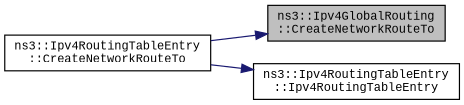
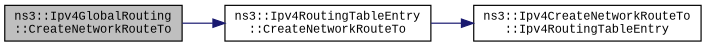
edge "ns3::Ipv4RoutingTableEntry ::CreateNetworkRouteTo" -> "ns3::Ipv4GlobalRouting ::CreateNetworkRouteTo": reversed
node "ns3::Ipv4RoutingTableEntry ::Ipv4RoutingTableEntry": label "ns3::Ipv4RoutingTableEntry ::Ipv4RoutingTableEntry" -> "ns3::Ipv4CreateNetworkRouteTo ::Ipv4RoutingTableEntry"
